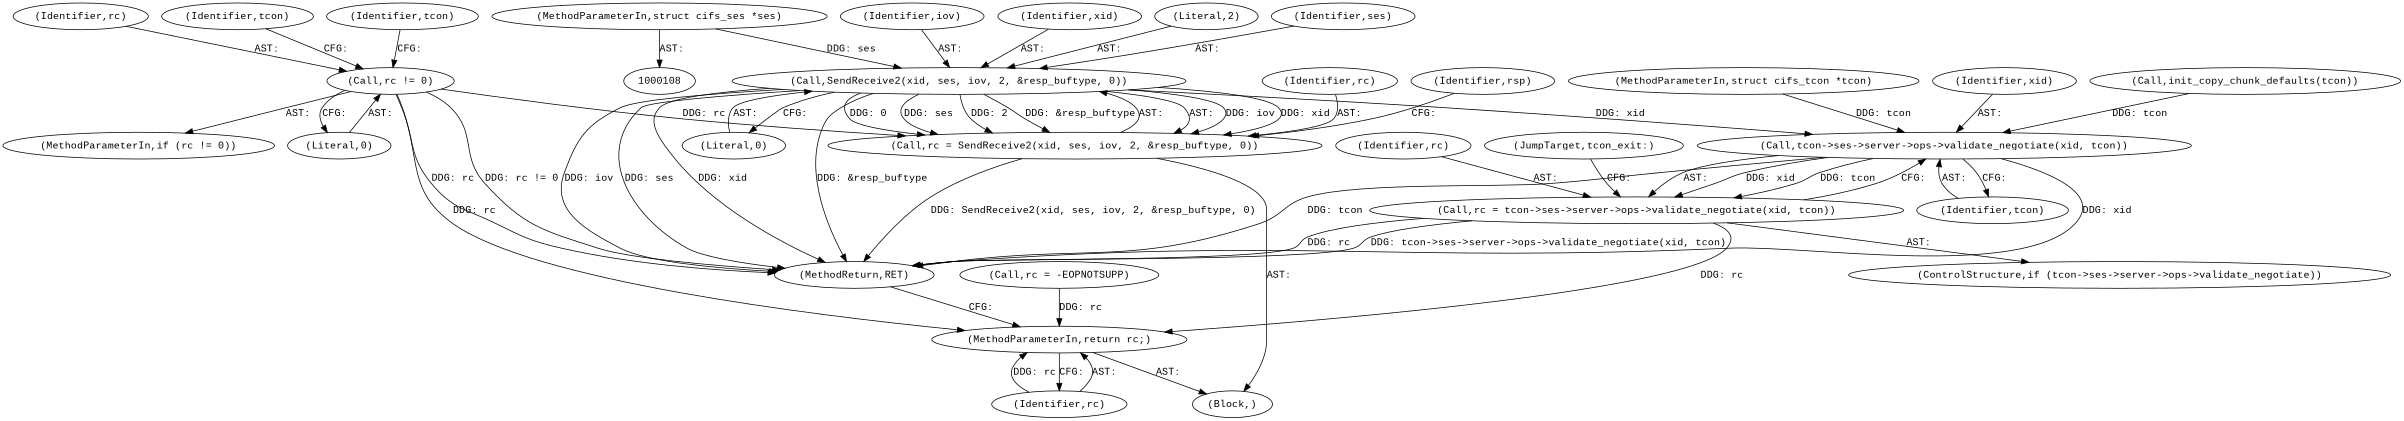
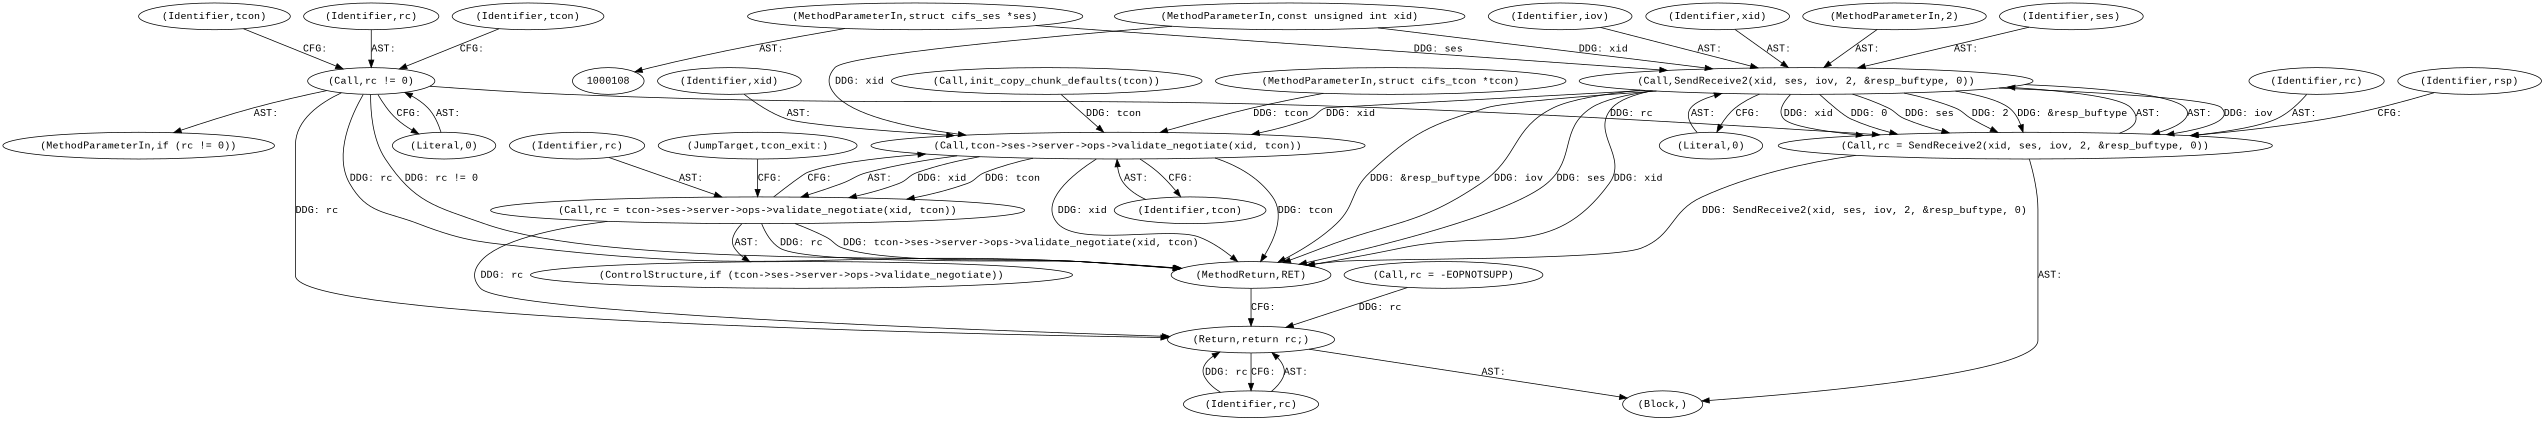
node "(Literal,2)": label "(Literal,2)" -> "(MethodParameterIn,2)"
node "(MethodParameterIn,const unsigned int xid)": added
node "(MethodParameterIn,return rc;)": label "(MethodParameterIn,return rc;)" -> "(Return,return rc;)"
